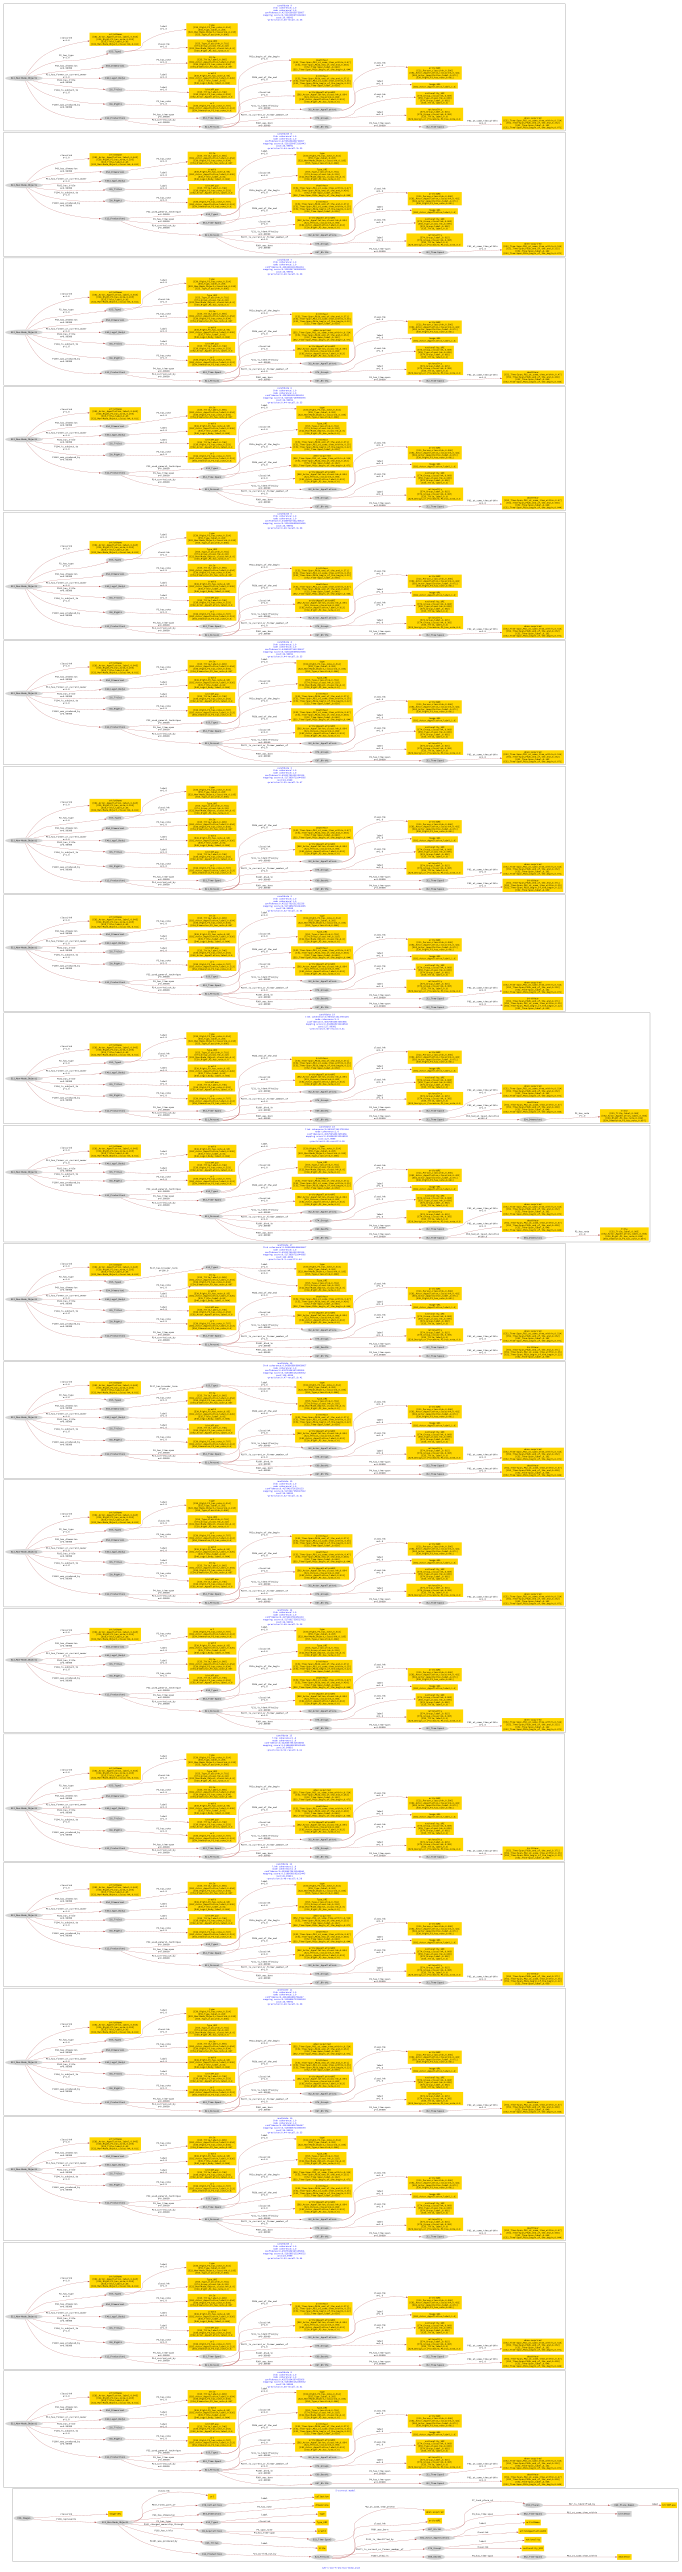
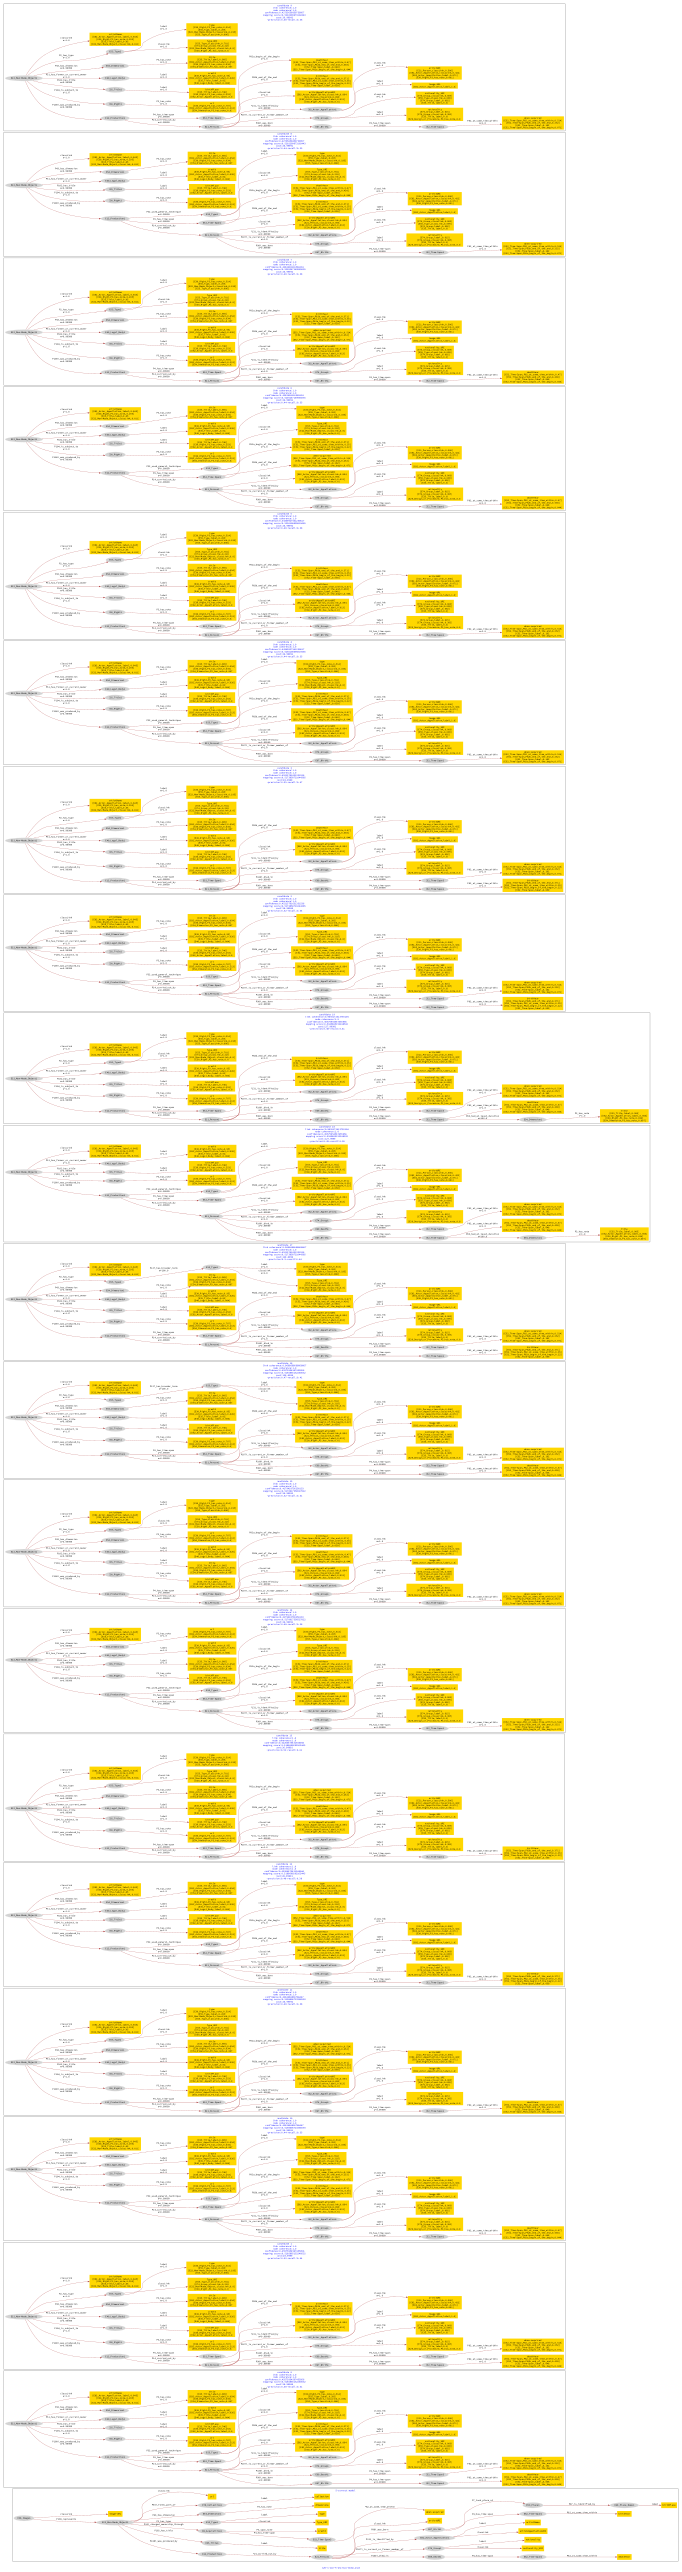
node "birthYear": fillcolor lightgray -> gold
